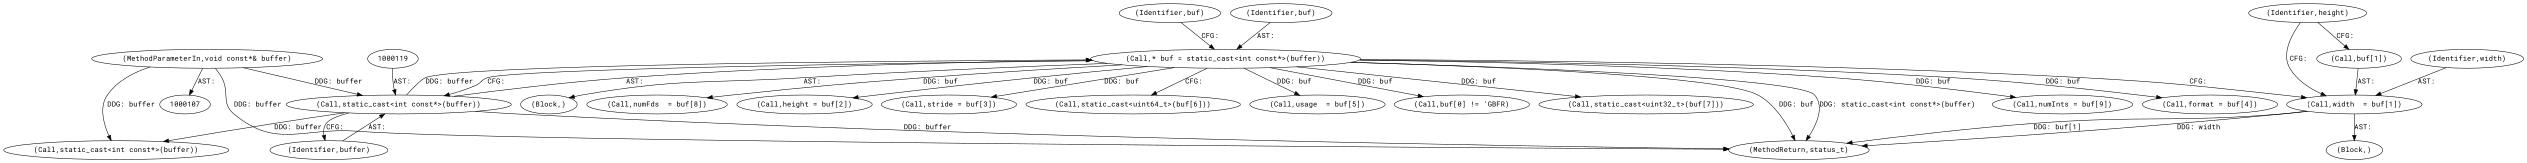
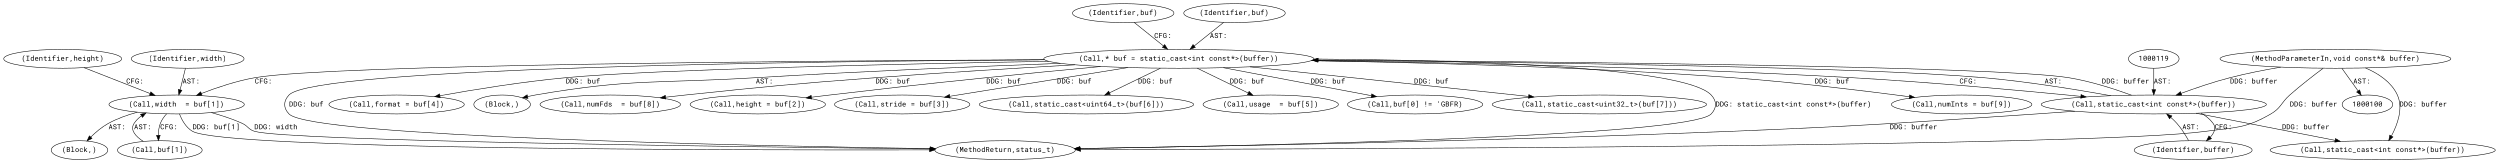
edge "(Identifier,height)" -> "(Call,buf[1])": now "(Call,width  = buf[1])" -> "(Call,buf[1])"
edge "(Call,* buf = static_cast<int const*>(buffer))" -> "(Call,static_cast<uint64_t>(buf[6]))": label "CFG: " -> "DDG: buf"
node "1000107": label "1000107" -> "1000100"
